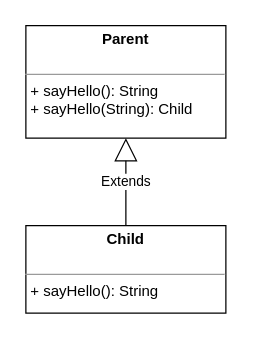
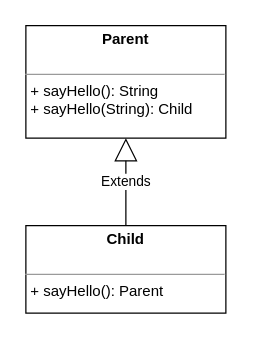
node "Child + sayHello(): String": label "Child + sayHello(): String" -> "Child + sayHello(): Parent"
